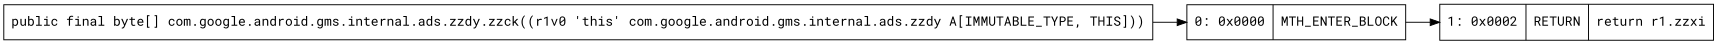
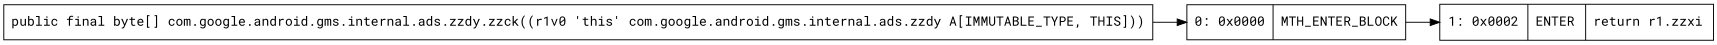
node "1: 0x0002": text "RETURN" -> "ENTER"
